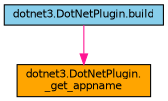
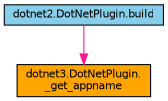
node "dotnet3.DotNetPlugin.build": label "dotnet3.DotNetPlugin.build" -> "dotnet2.DotNetPlugin.build"
